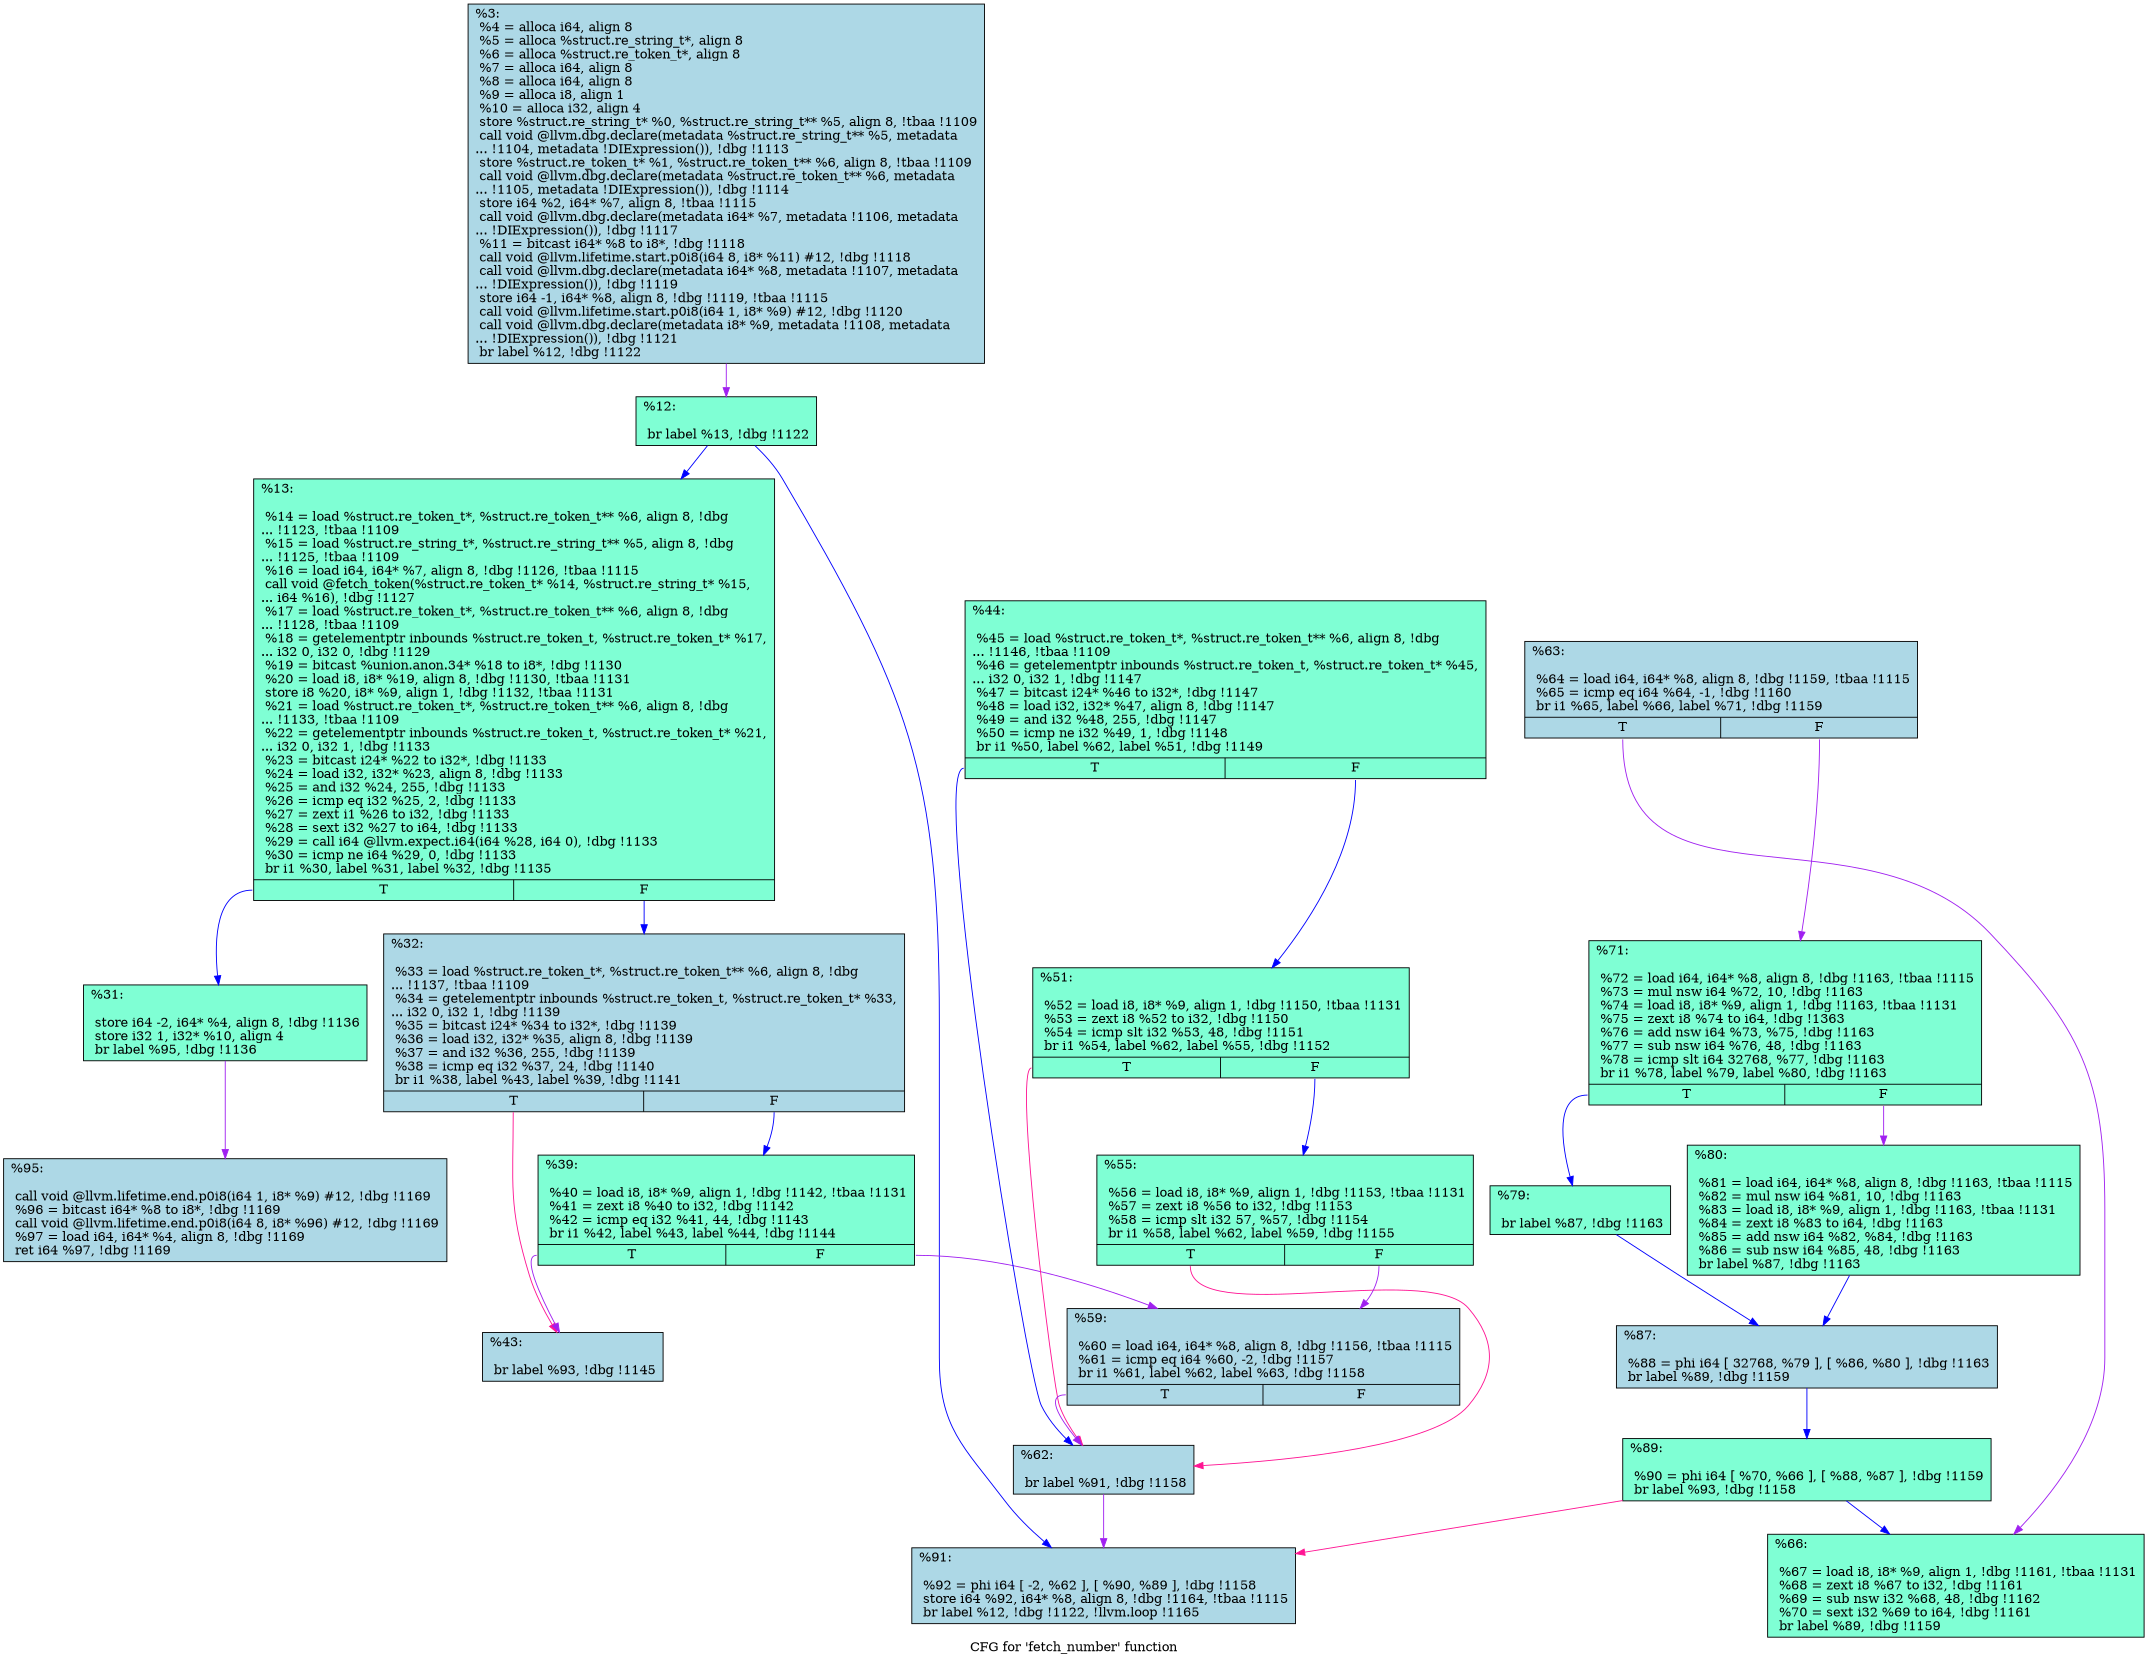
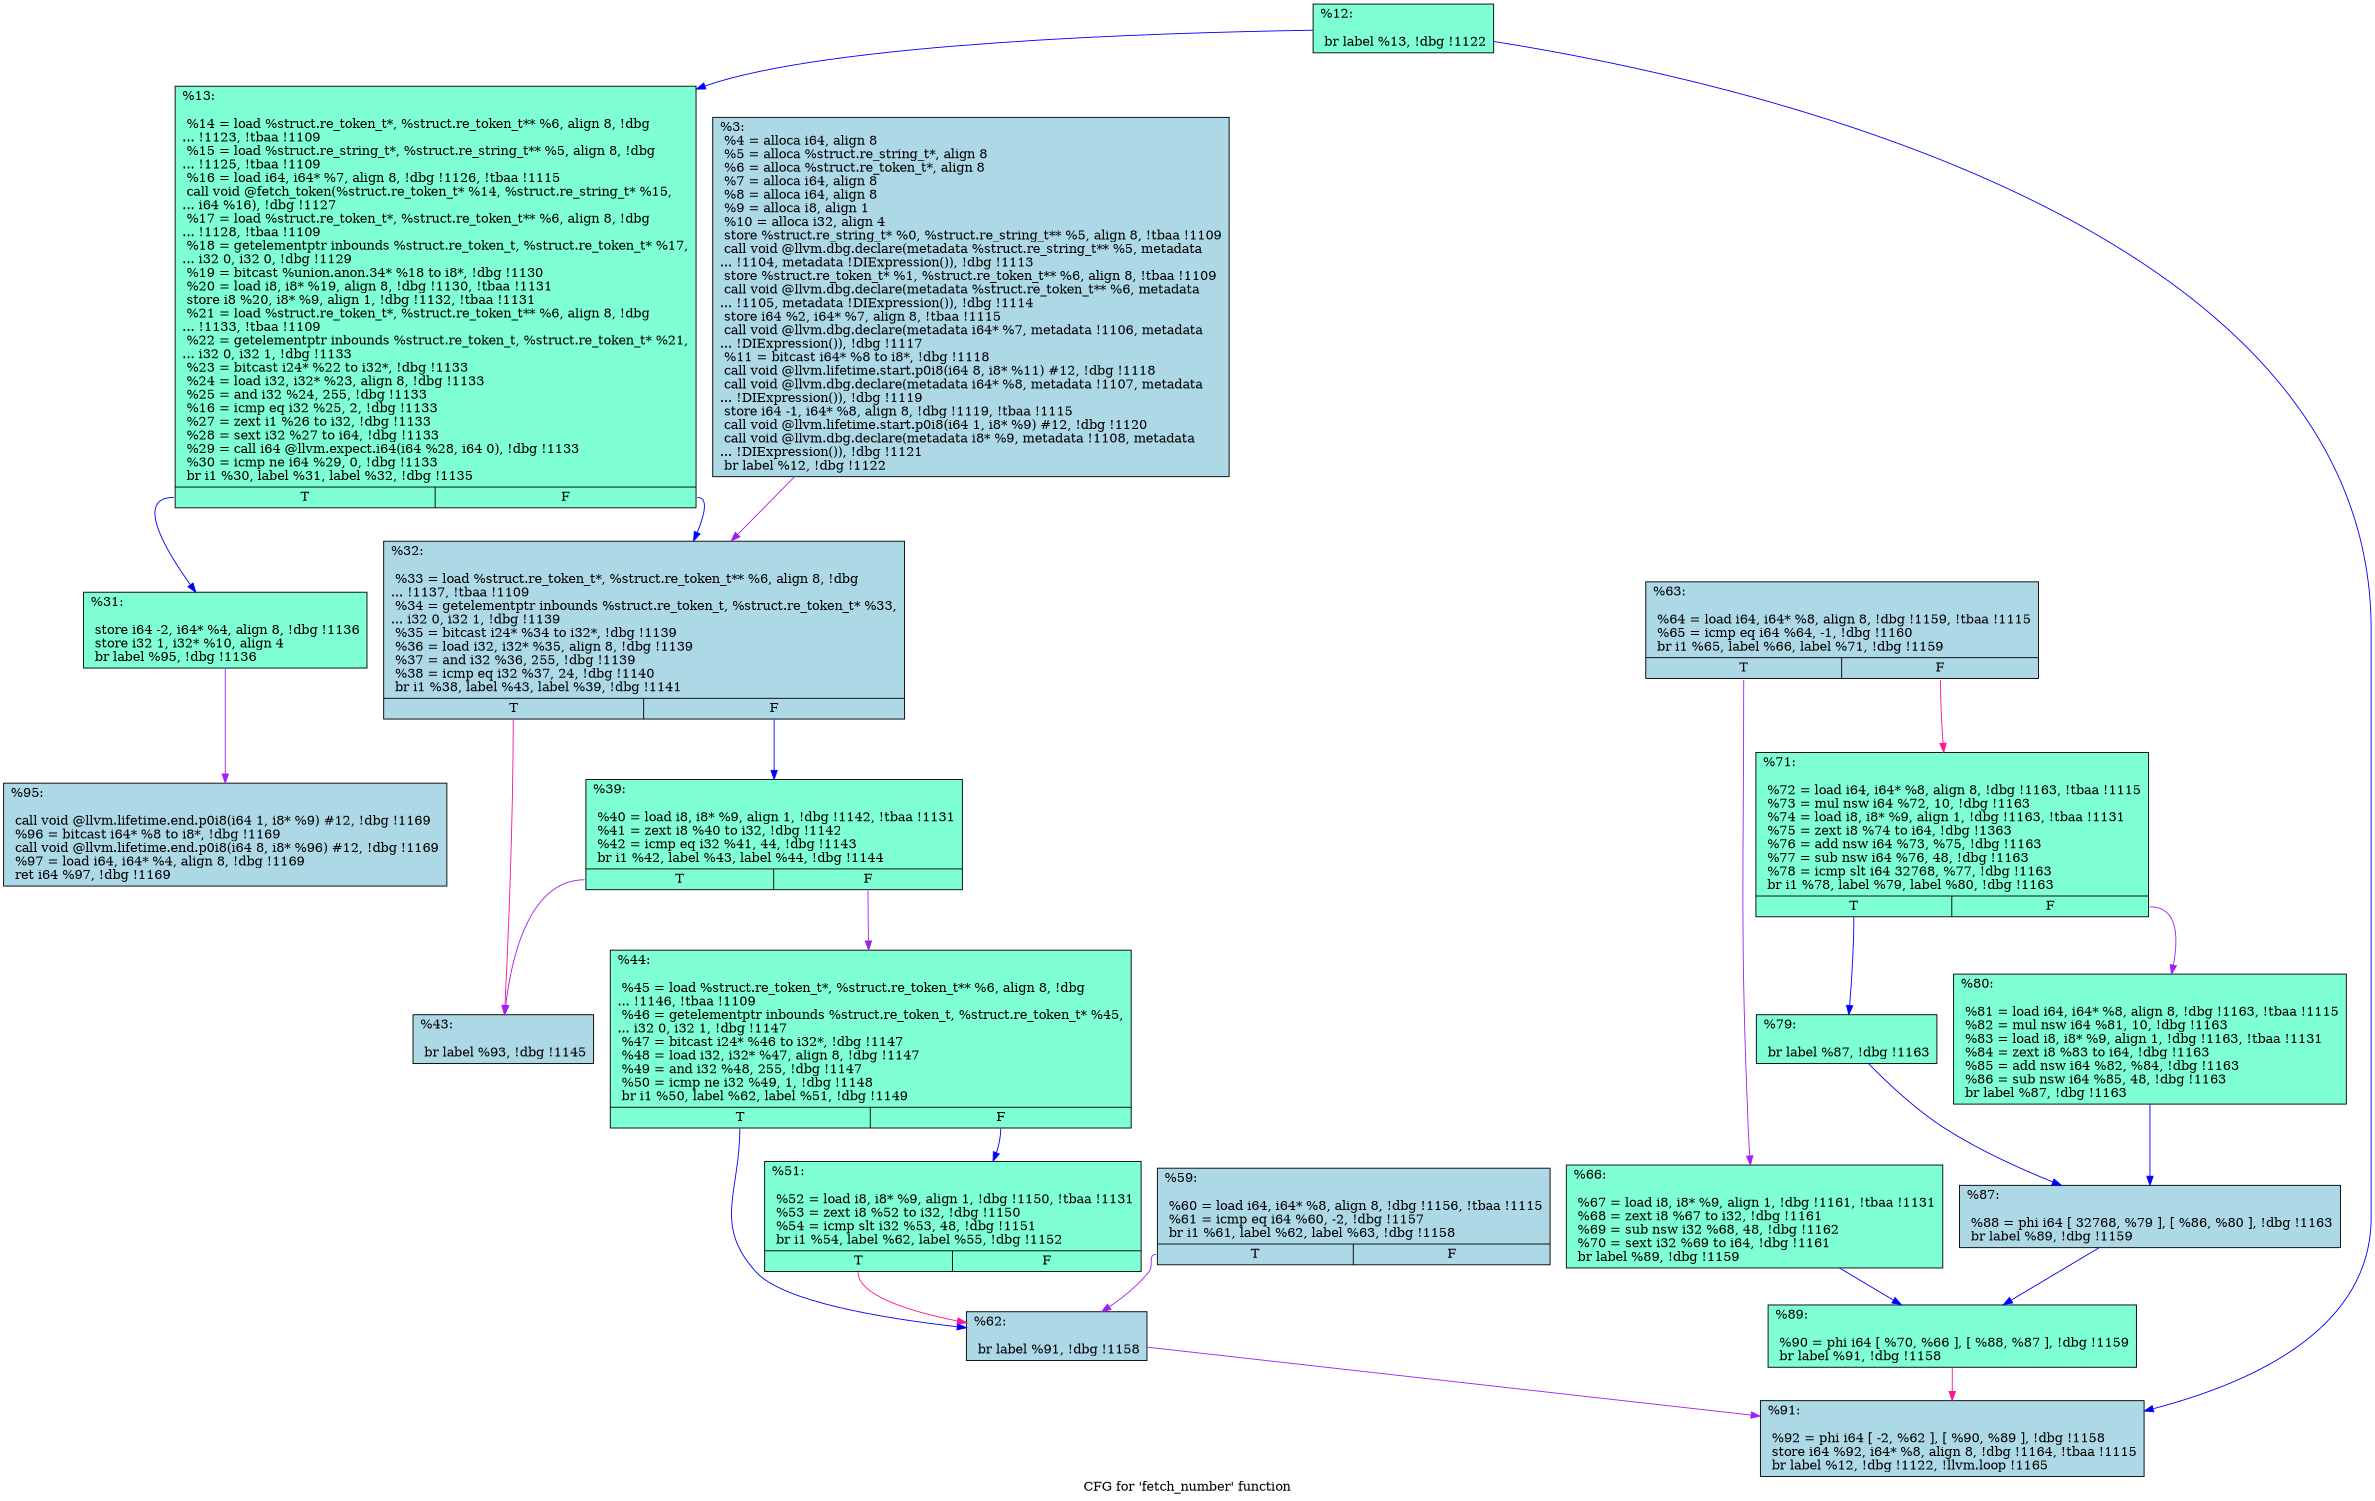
edge "%3:" -> "%12:": now "%3:" -> "%32:"
node "%13:": text "%26 = icmp eq i32 %25, 2, !dbg !1133" -> "%16 = icmp eq i32 %25, 2, !dbg !1133"
edge "%63:" -> "%71:": color purple -> deeppink
node "%55:": removed
edge "%39:" -> "%59:": now "%39:" -> "%44:"
node "%89:": text "br label %93, !dbg !1158" -> "br label %91, !dbg !1158"
edge "%89:" -> "%66:": reversed
